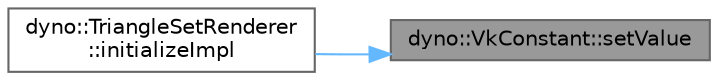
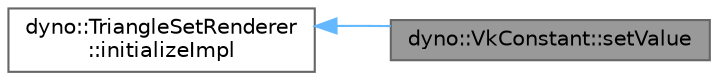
edge "dyno::TriangleSetRenderer ::initializeImpl" -> "dyno::VkConstant::setValue": reversed
